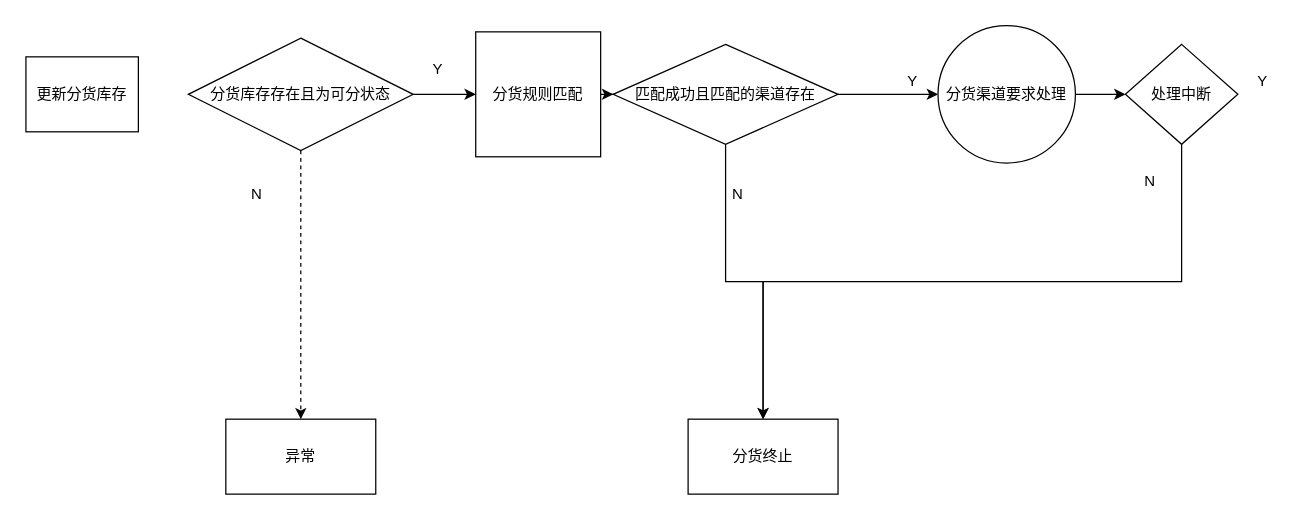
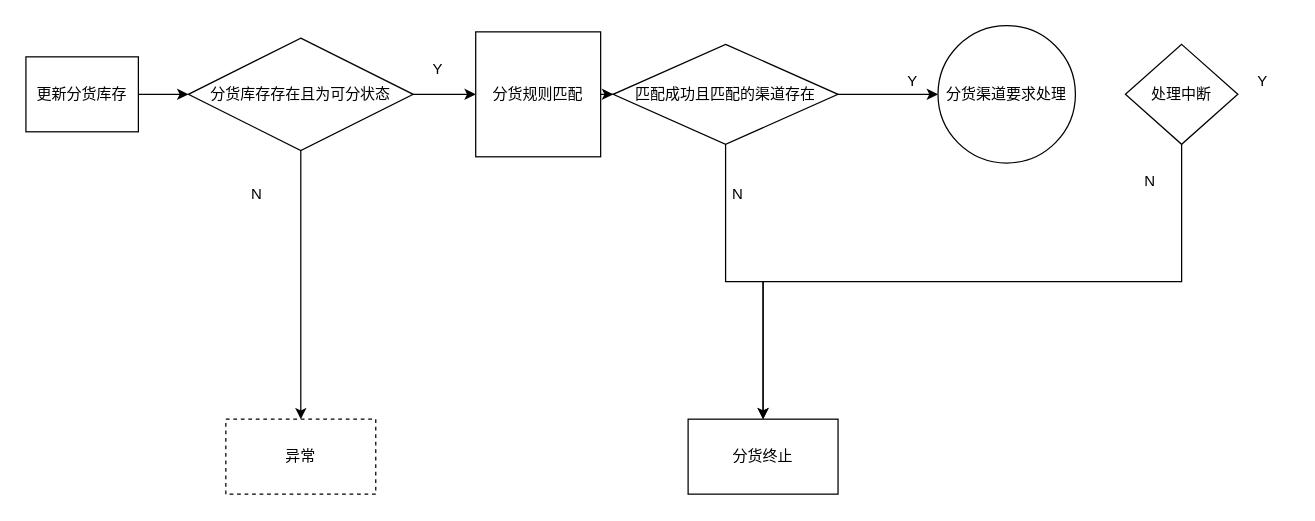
edge "更新分货库存" -> "分货库存存在且为可分状态": added
edge "分货渠道要求处理" -> "处理中断": removed
edge "分货库存存在且为可分状态" -> "异常": style dashed -> solid
node "异常": style solid -> dashed
